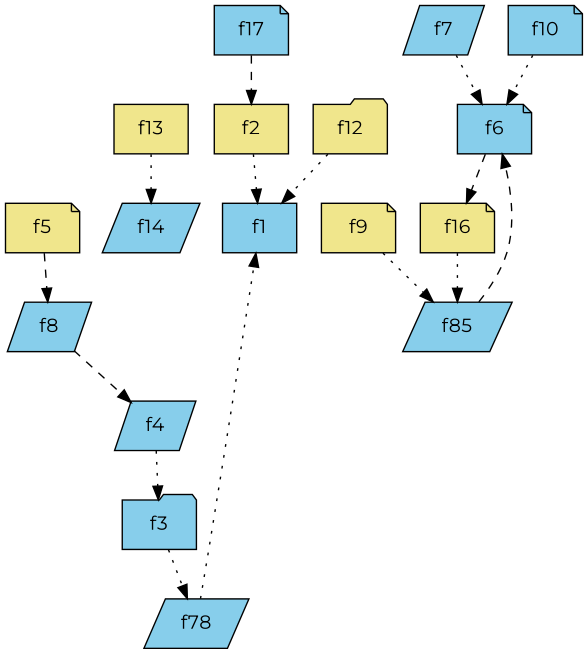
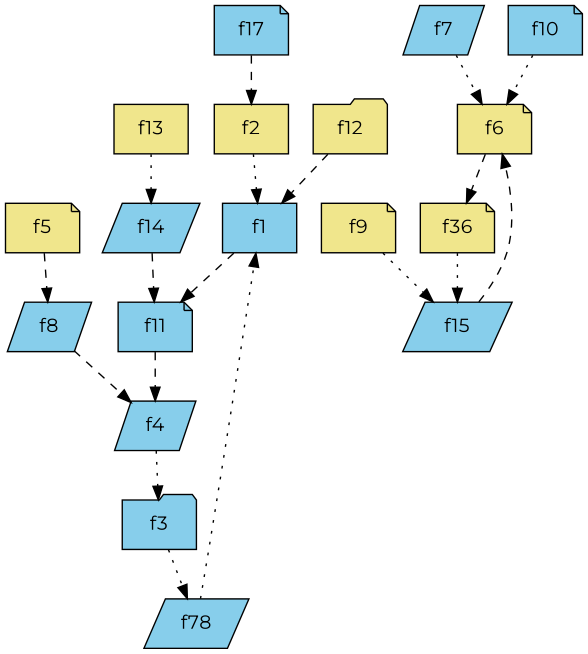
node "f6": fillcolor skyblue -> khaki
edge "f12" -> "f1": style dotted -> dashed
node "f16": label "f16" -> "f36"
node "f11": added
node "f85": label "f85" -> "f15"
